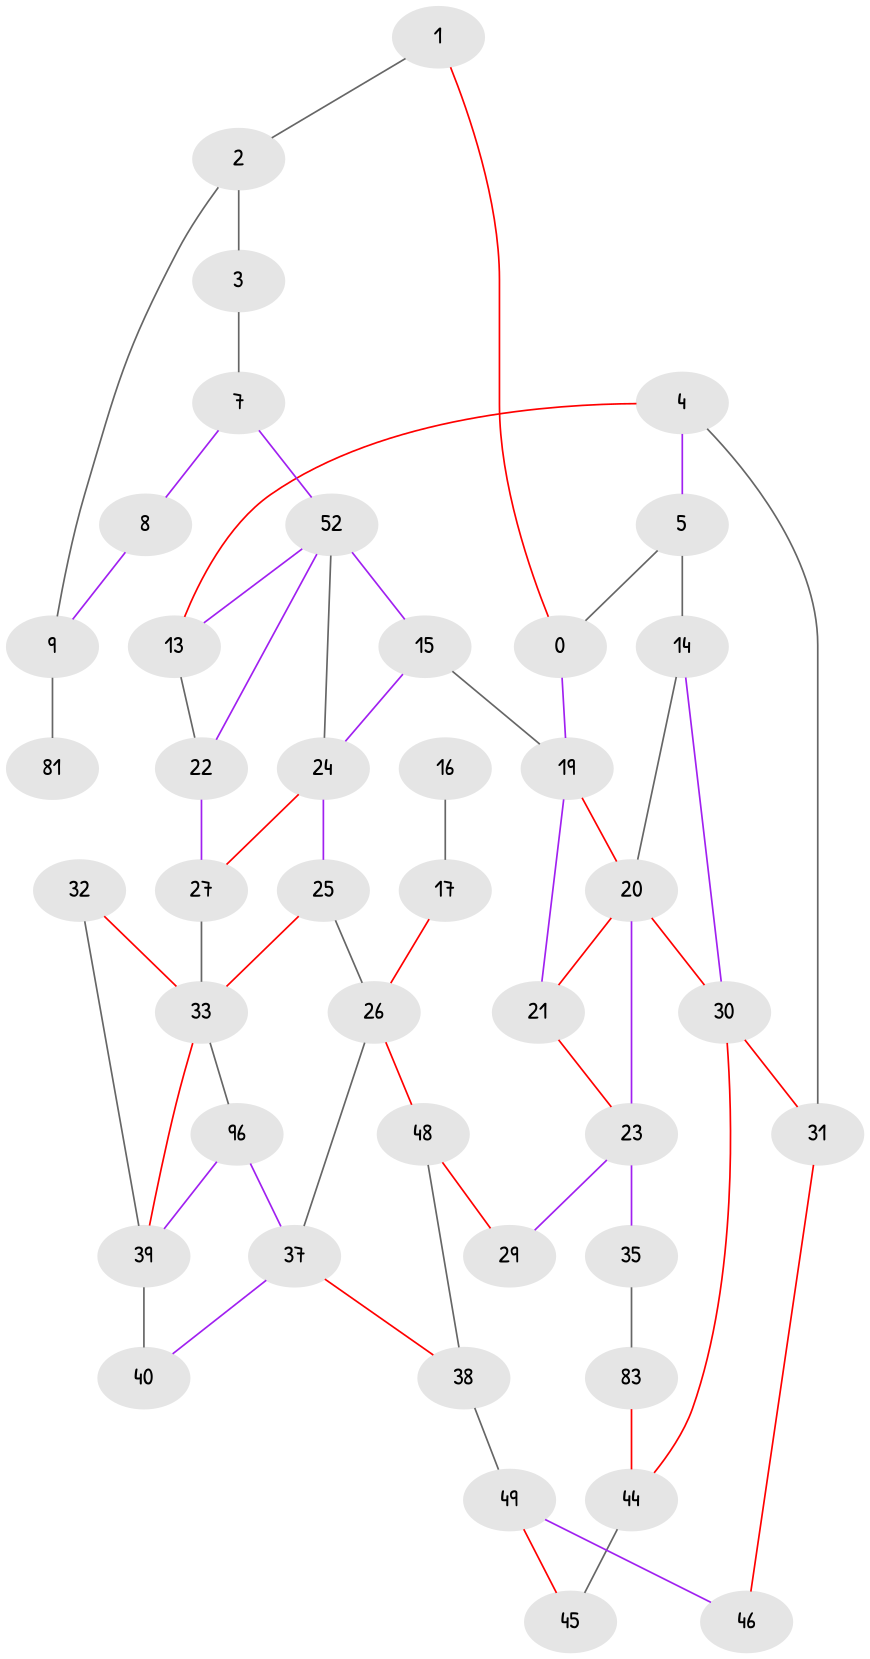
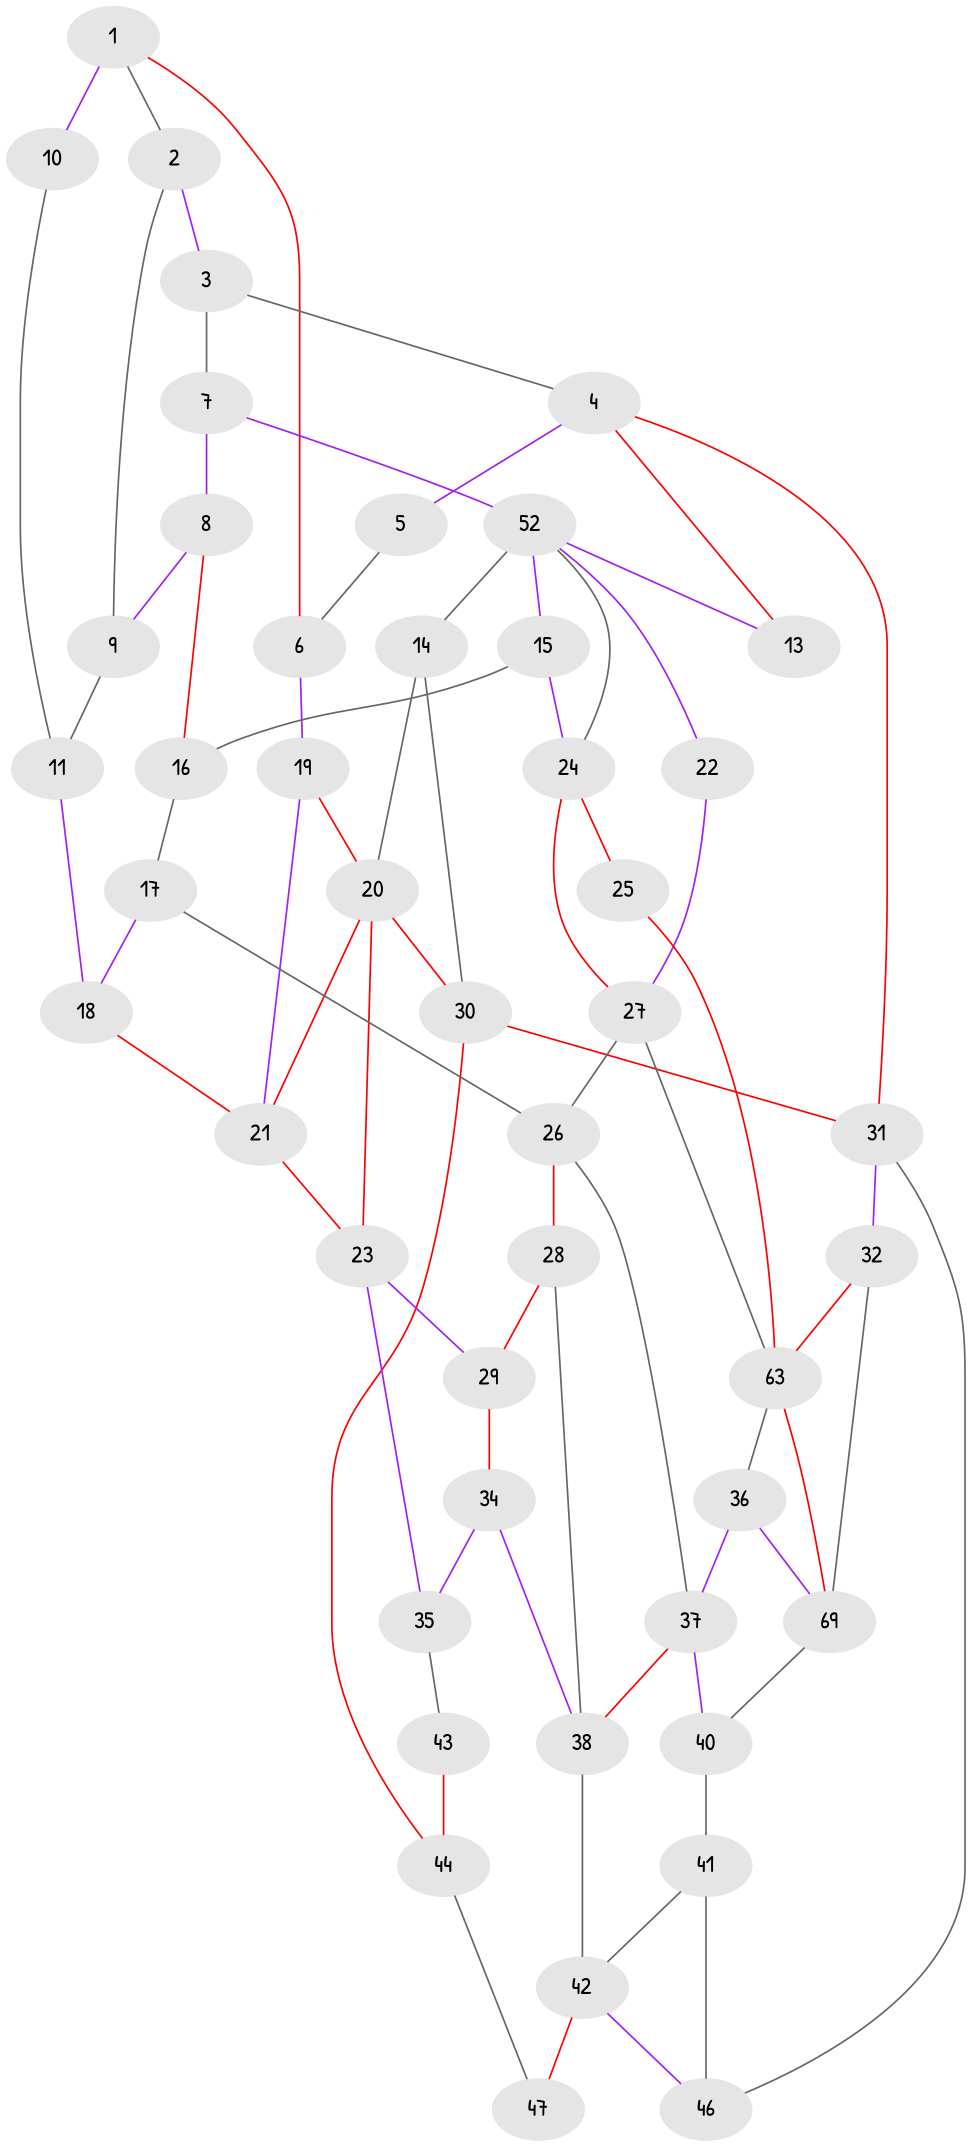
node "10": added
edge "2" -- "3": color gray40 -> purple
edge "3" -- "4": added
edge "5" -- "14": now "52" -- "14"
edge "8" -- "16": added
node "0": label "0" -> "6"
edge "13" -- "22": removed
edge "15" -- "19": now "15" -- "16"
edge "4" -- "31": color gray40 -> red
node "81": label "81" -> "11"
edge "24" -- "25": color purple -> red
edge "14" -- "30": color purple -> gray40
edge "17" -- "26": color red -> gray40
edge "25" -- "26": now "27" -- "26"
node "18": added
node "33": label "33" -> "63"
edge "20" -- "23": color purple -> red
node "96": label "96" -> "36"
node "48": label "48" -> "28"
edge "31" -- "32": added
node "39": label "39" -> "69"
node "83": label "83" -> "43"
edge "31" -- "46": color red -> gray40
node "34": added
node "49": label "49" -> "42"
node "45": label "45" -> "47"
node "41": added
